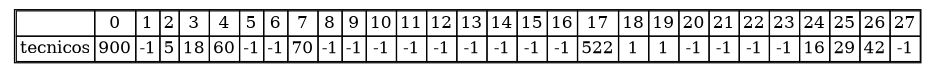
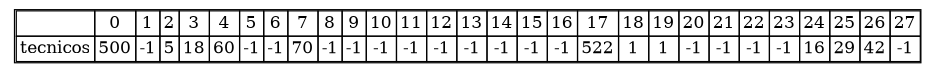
node "0": text "900" -> "500"
